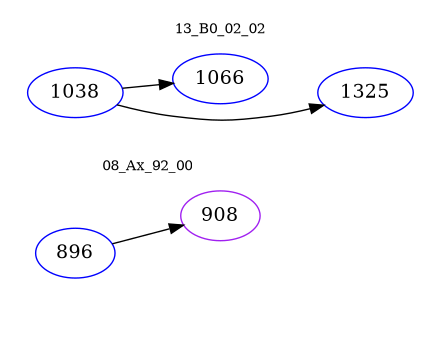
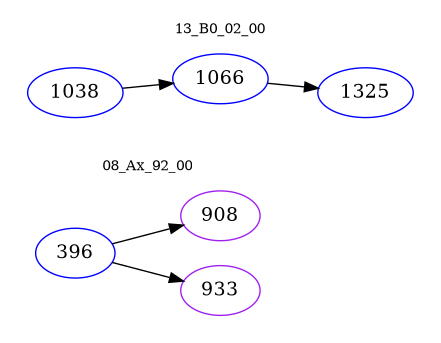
cluster "13_B0_02_02": label "13_B0_02_02" -> "13_B0_02_00"
edge "1038" -> "1325": now "1066" -> "1325"
node "896": label "896" -> "396"
node "933": added
